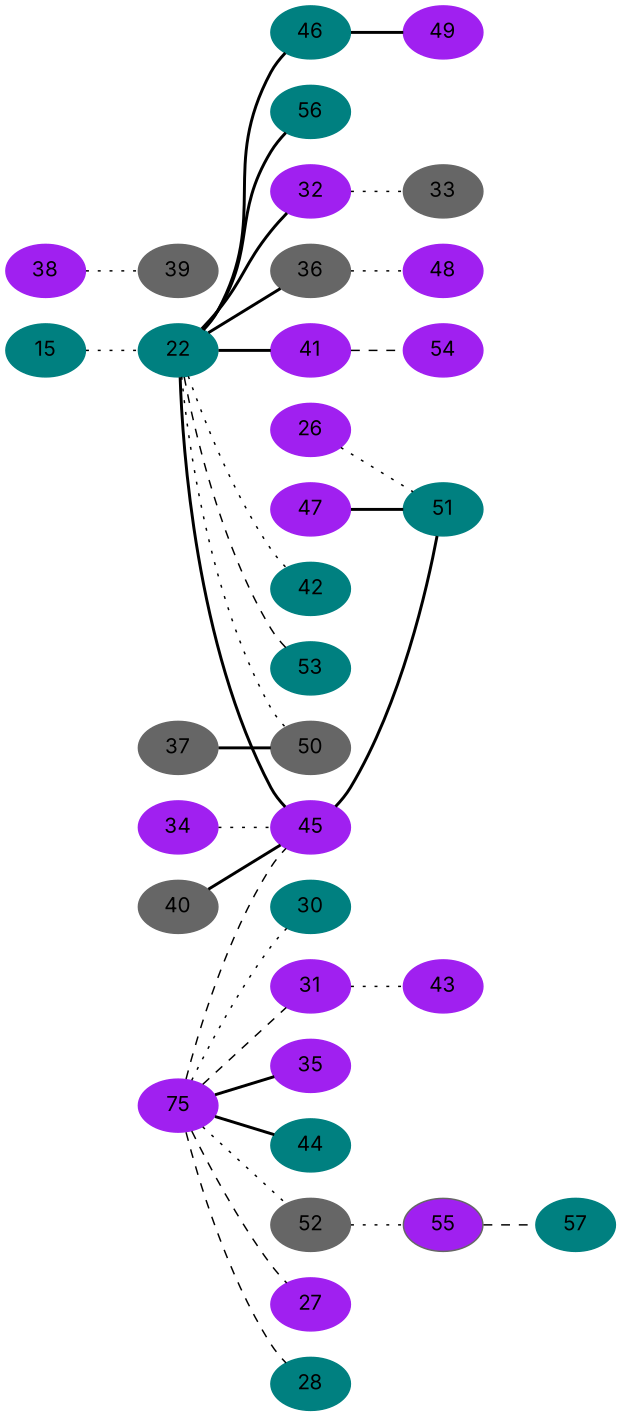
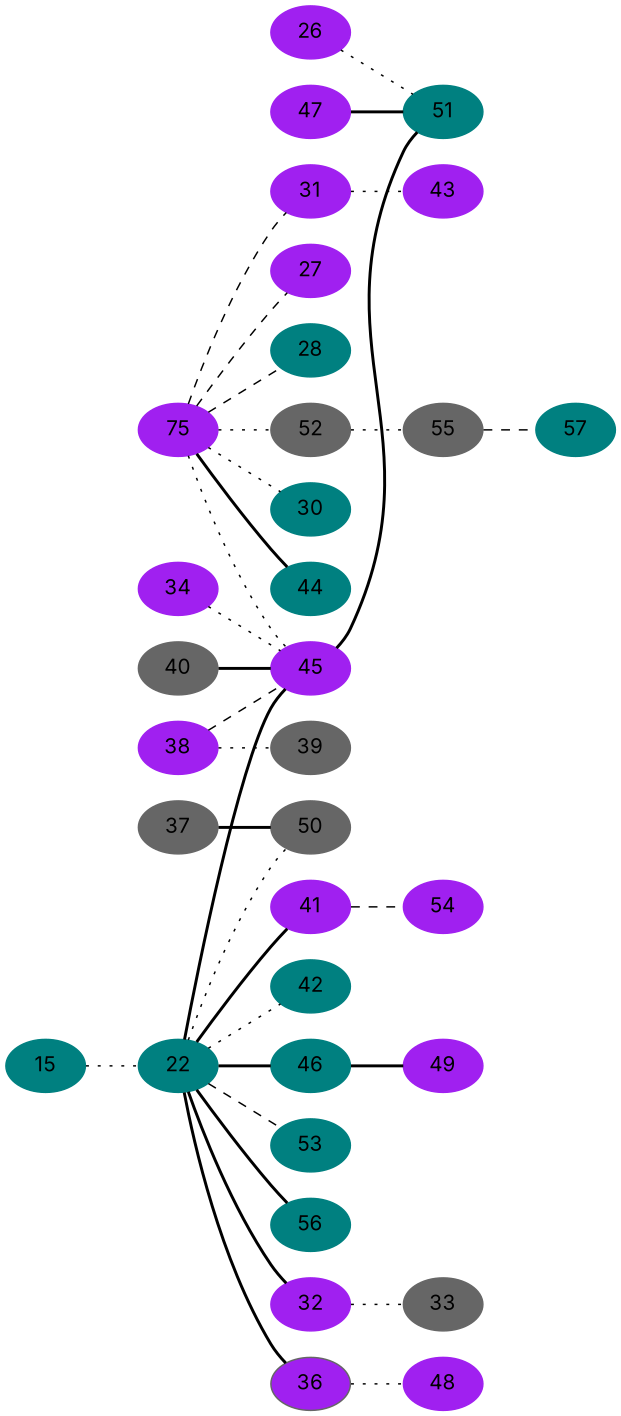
node "36": fillcolor gray40 -> purple
edge "45" -- "38": added
edge "45" -- "75": style dashed -> dotted
node "35": removed
node "55": fillcolor purple -> gray40
